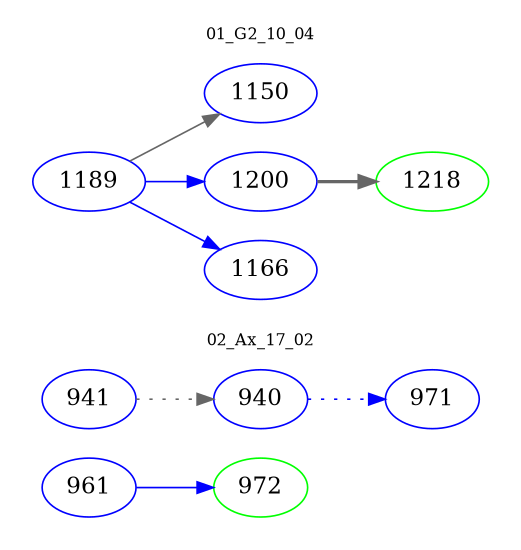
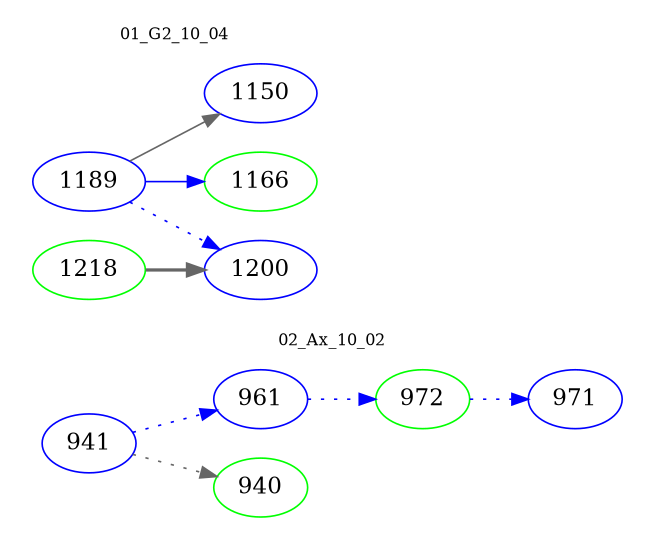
edge "1189" -> "1200": style solid -> dotted
edge "1200" -> "1218": reversed
node "1166": color blue -> green
cluster "02_Ax_17_02": label "02_Ax_17_02" -> "02_Ax_10_02"
node "940": color blue -> green
edge "940" -> "971": now "972" -> "971"
edge "941" -> "961": added
edge "961" -> "972": style solid -> dotted
